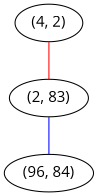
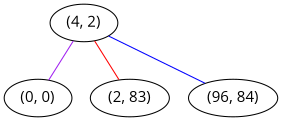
node "(0, 0)": added
edge "(2, 83)" -- "(96, 84)": now "(4, 2)" -- "(96, 84)"
